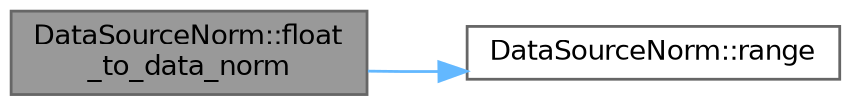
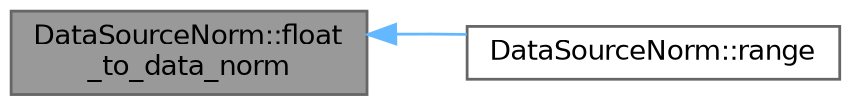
edge "DataSourceNorm::float _to_data_norm" -> "DataSourceNorm::range": reversed
